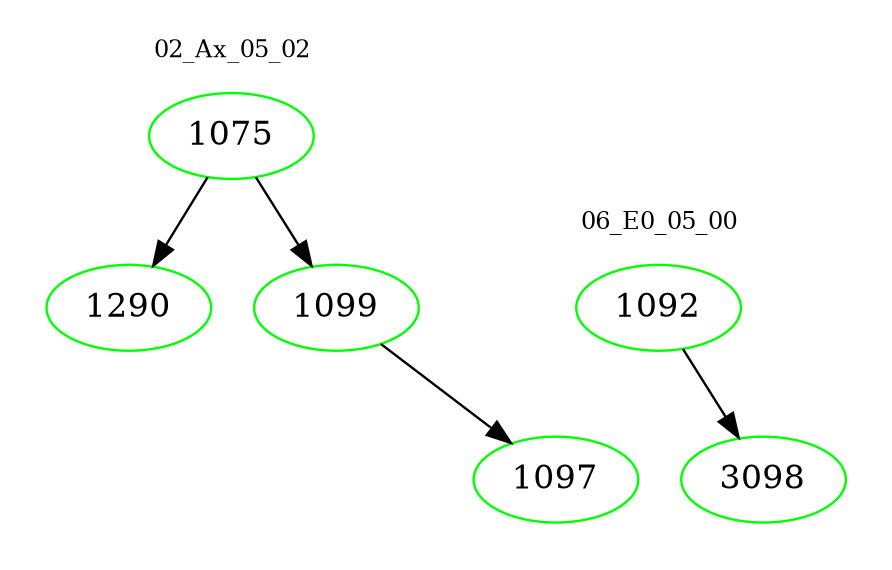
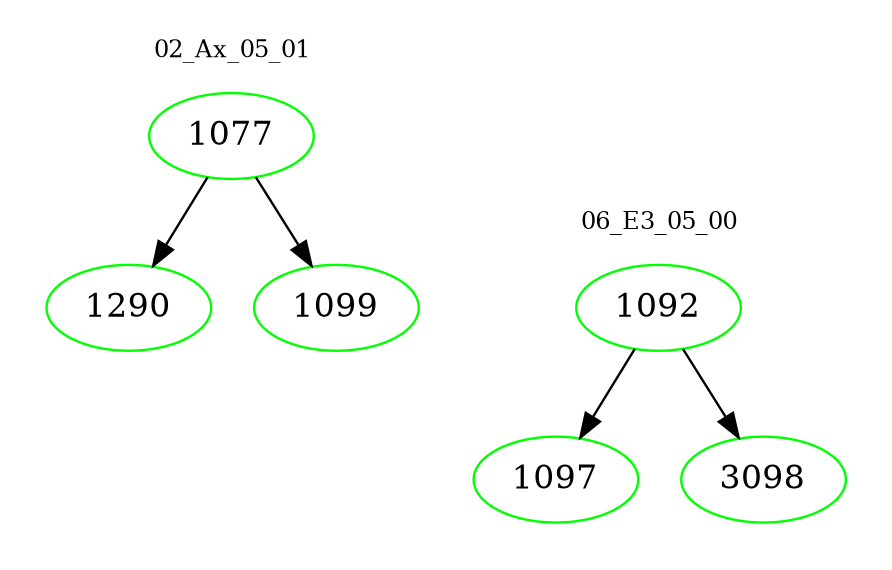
cluster "02_Ax_05_02": label "02_Ax_05_02" -> "02_Ax_05_01"
node "1075": label "1075" -> "1077"
cluster "06_E0_05_00": label "06_E0_05_00" -> "06_E3_05_00"
edge "1099" -> "1097": now "1092" -> "1097"
